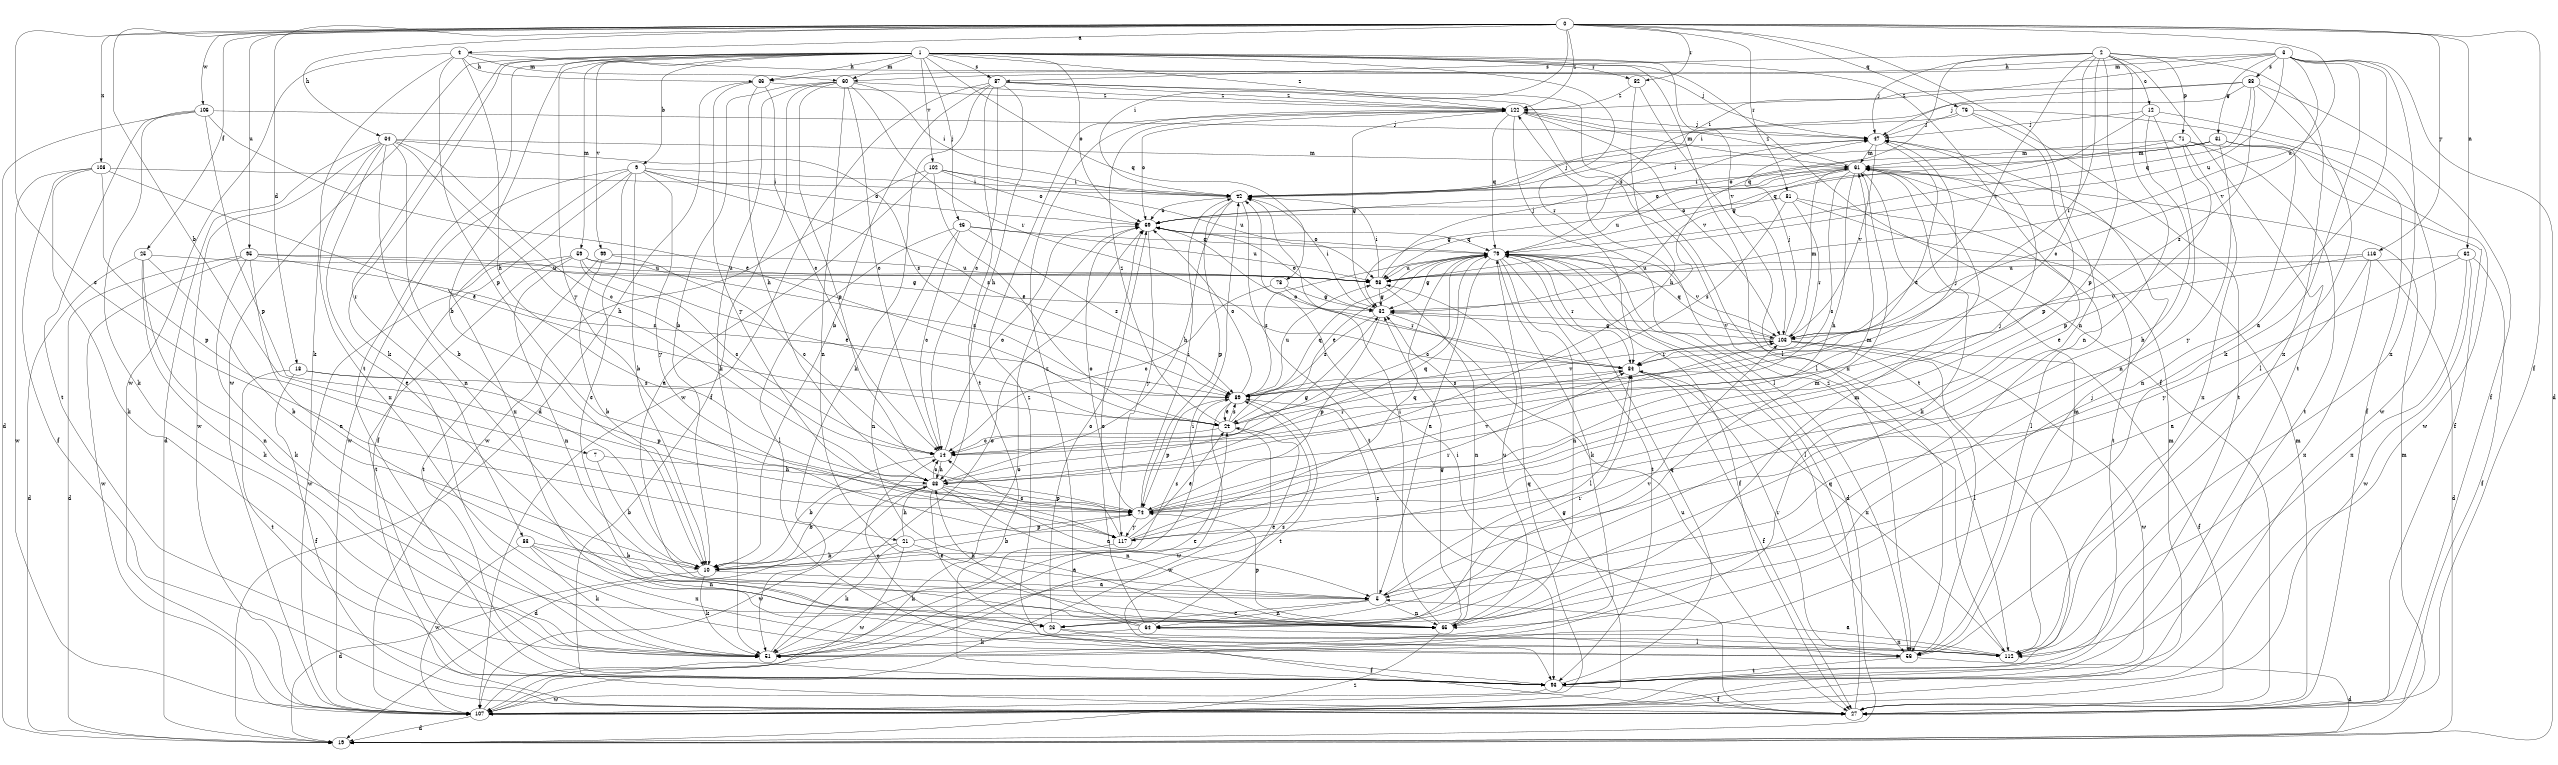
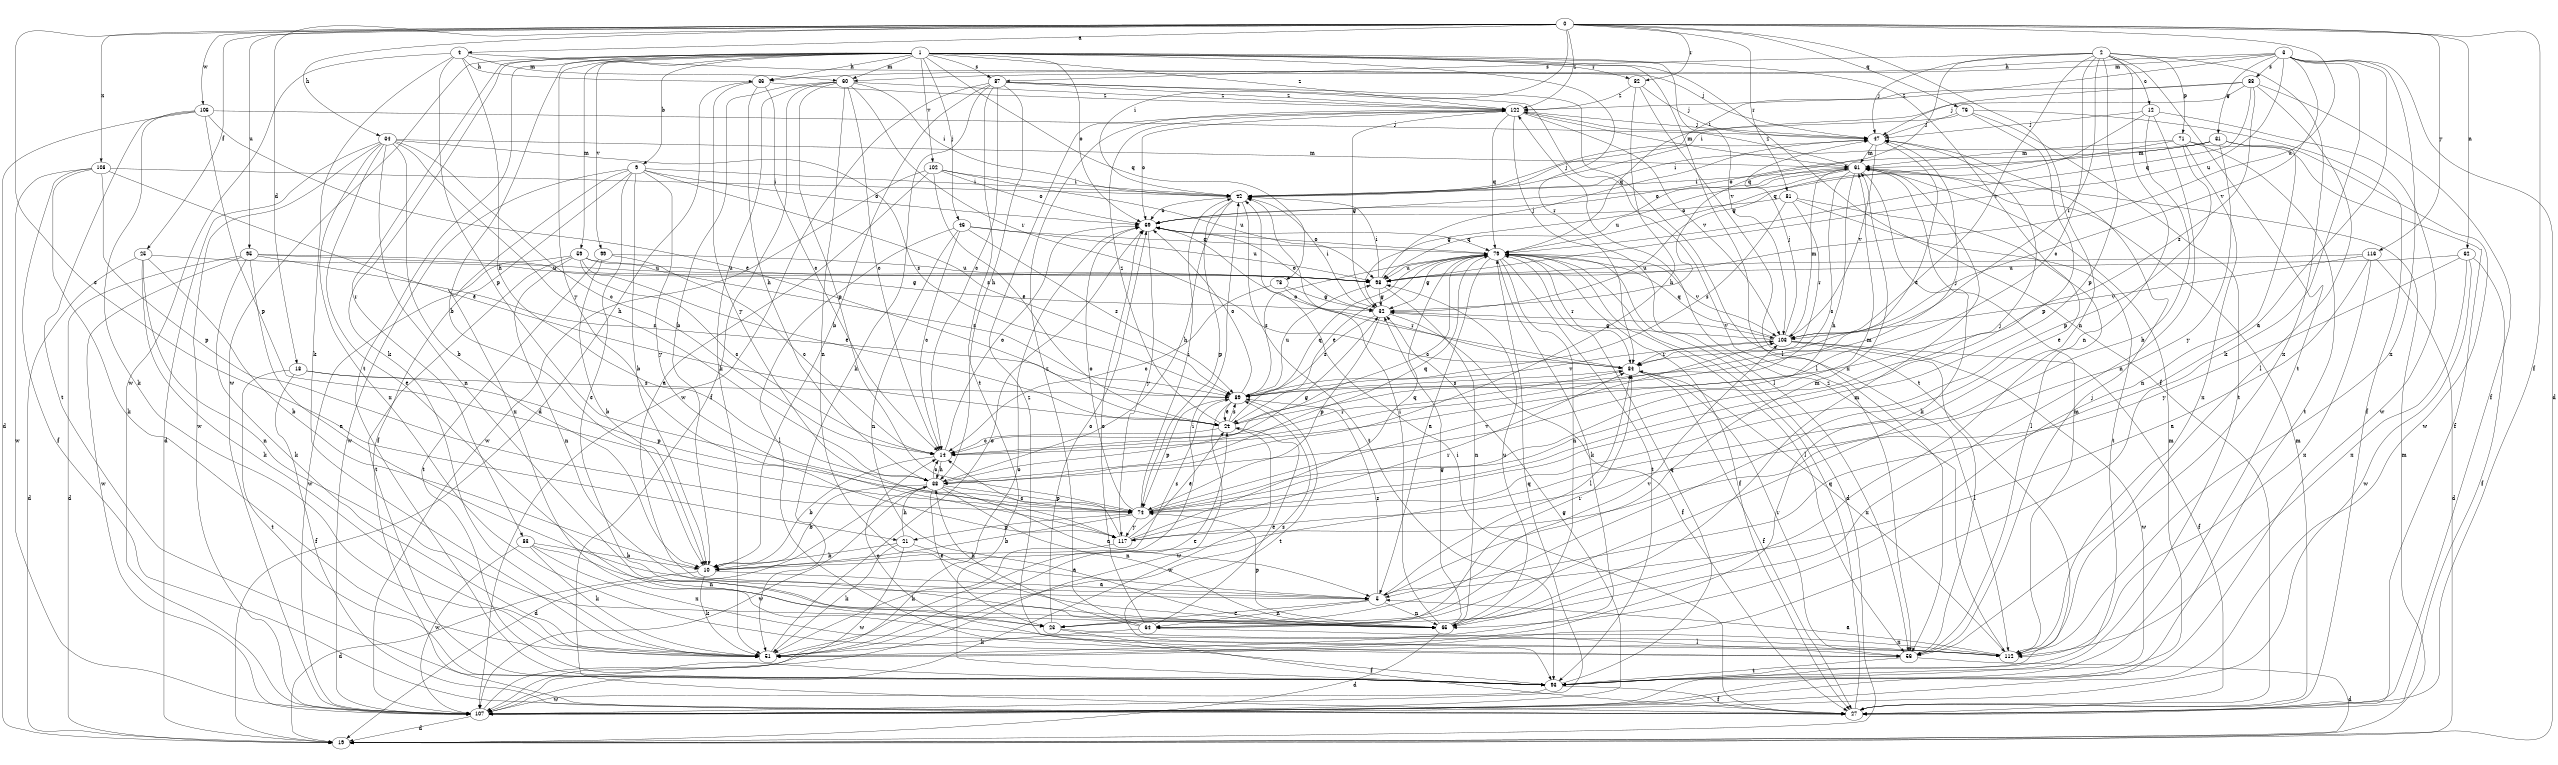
edge "82" -> "47": added, label "j"
edge "76" -> "79": label "s" -> "q"
node "7": removed
edge "32" -> "27": label "u" -> "f"
edge "21" -> "74": reversed
edge "65" -> "19": label "z" -> "d"
